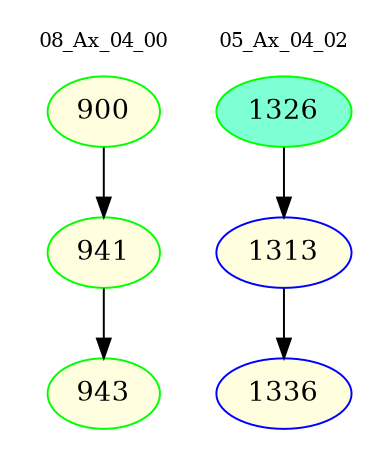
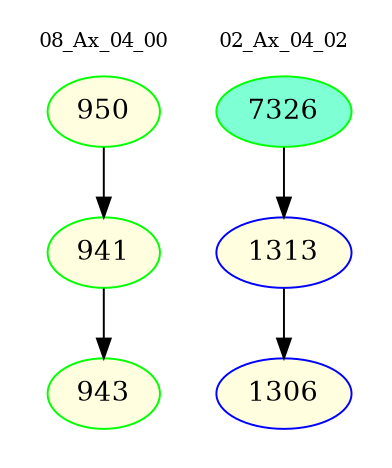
cluster "05_Ax_04_02": label "05_Ax_04_02" -> "02_Ax_04_02"
node "900": label "900" -> "950"
node "1326": label "1326" -> "7326"
node "1336": label "1336" -> "1306"
